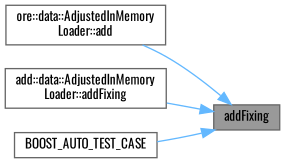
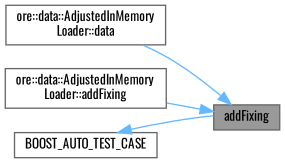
node "ore::data::AdjustedInMemory Loader::add": label "ore::data::AdjustedInMemory Loader::add" -> "ore::data::AdjustedInMemory Loader::data"
node "add::data::AdjustedInMemory Loader::addFixing": label "add::data::AdjustedInMemory Loader::addFixing" -> "ore::data::AdjustedInMemory Loader::addFixing"
edge "BOOST_AUTO_TEST_CASE" -> "addFixing": reversed
